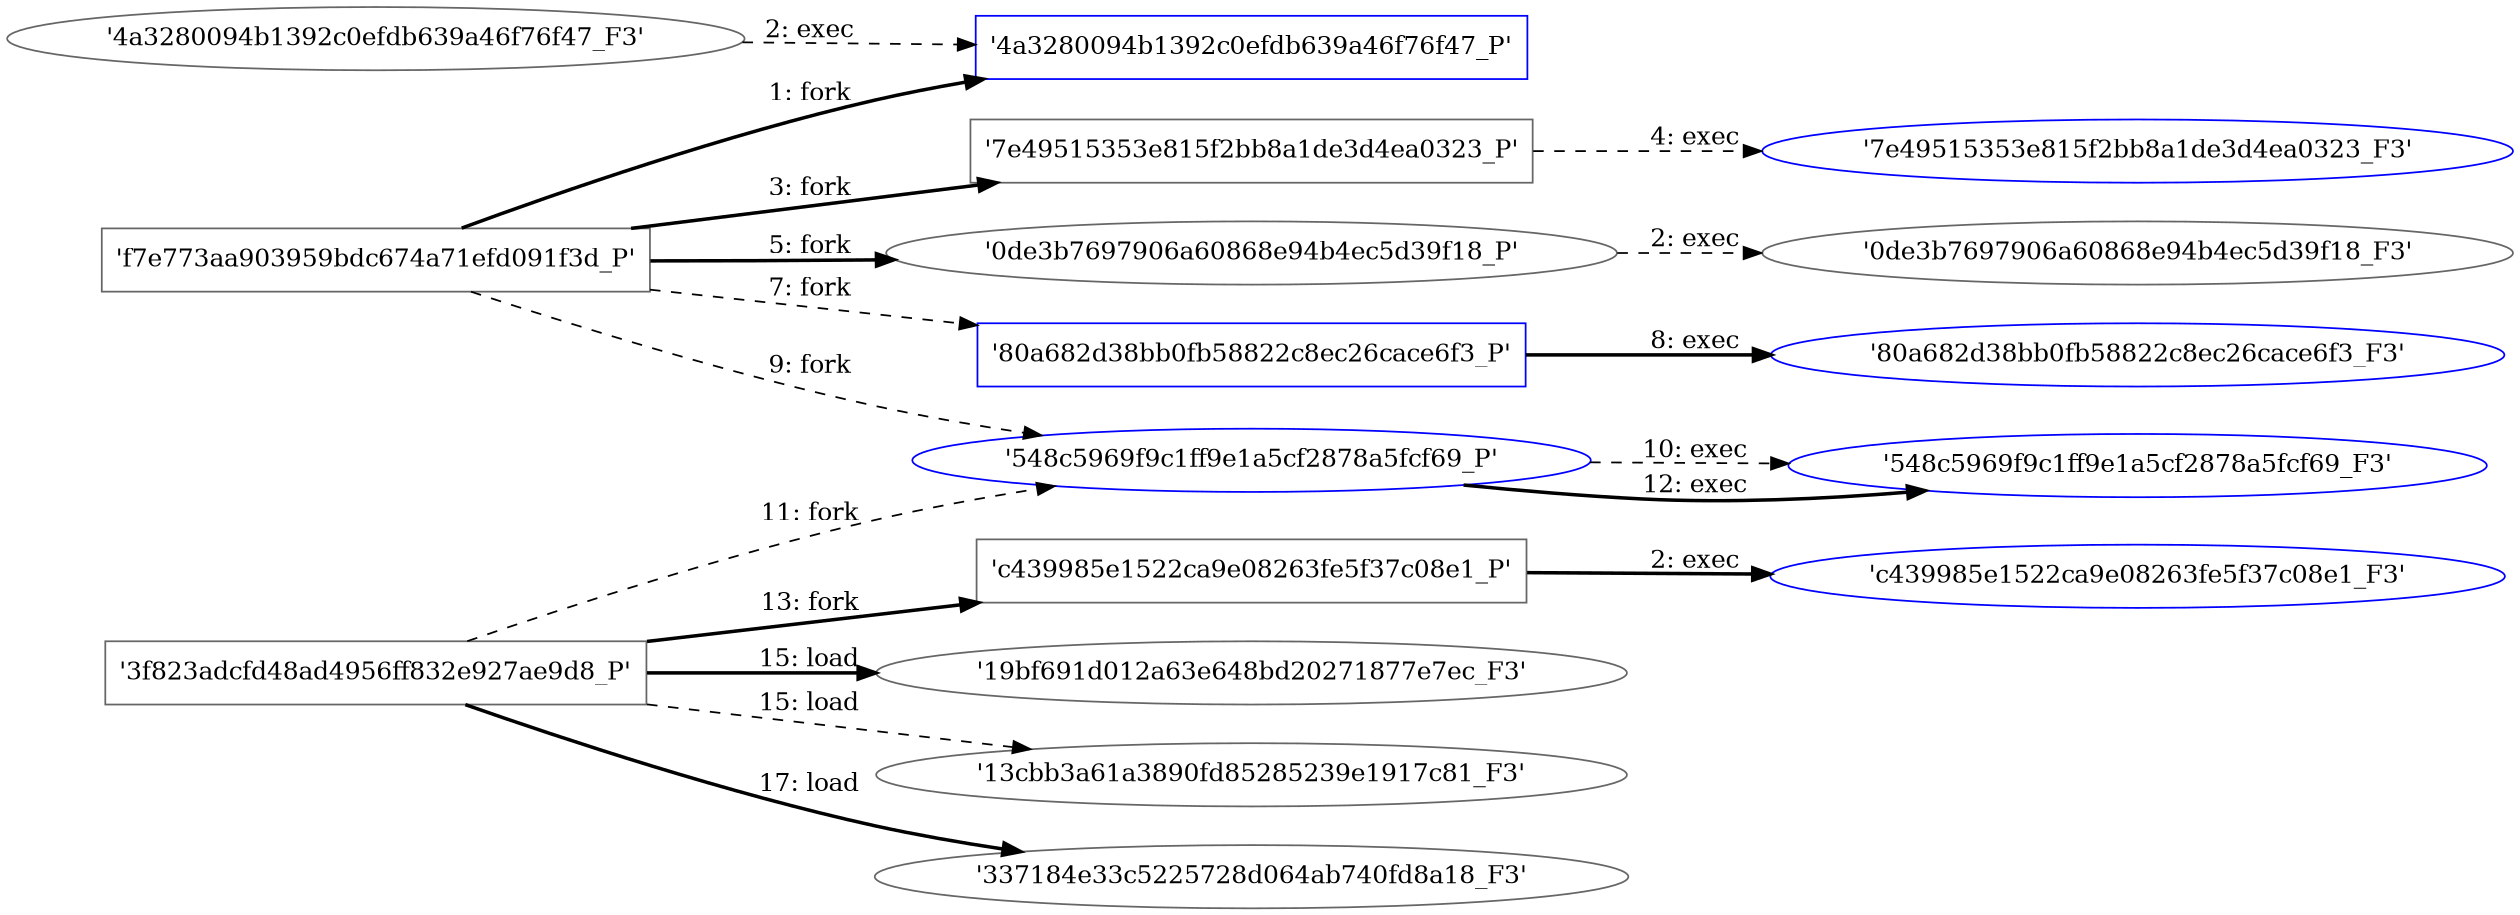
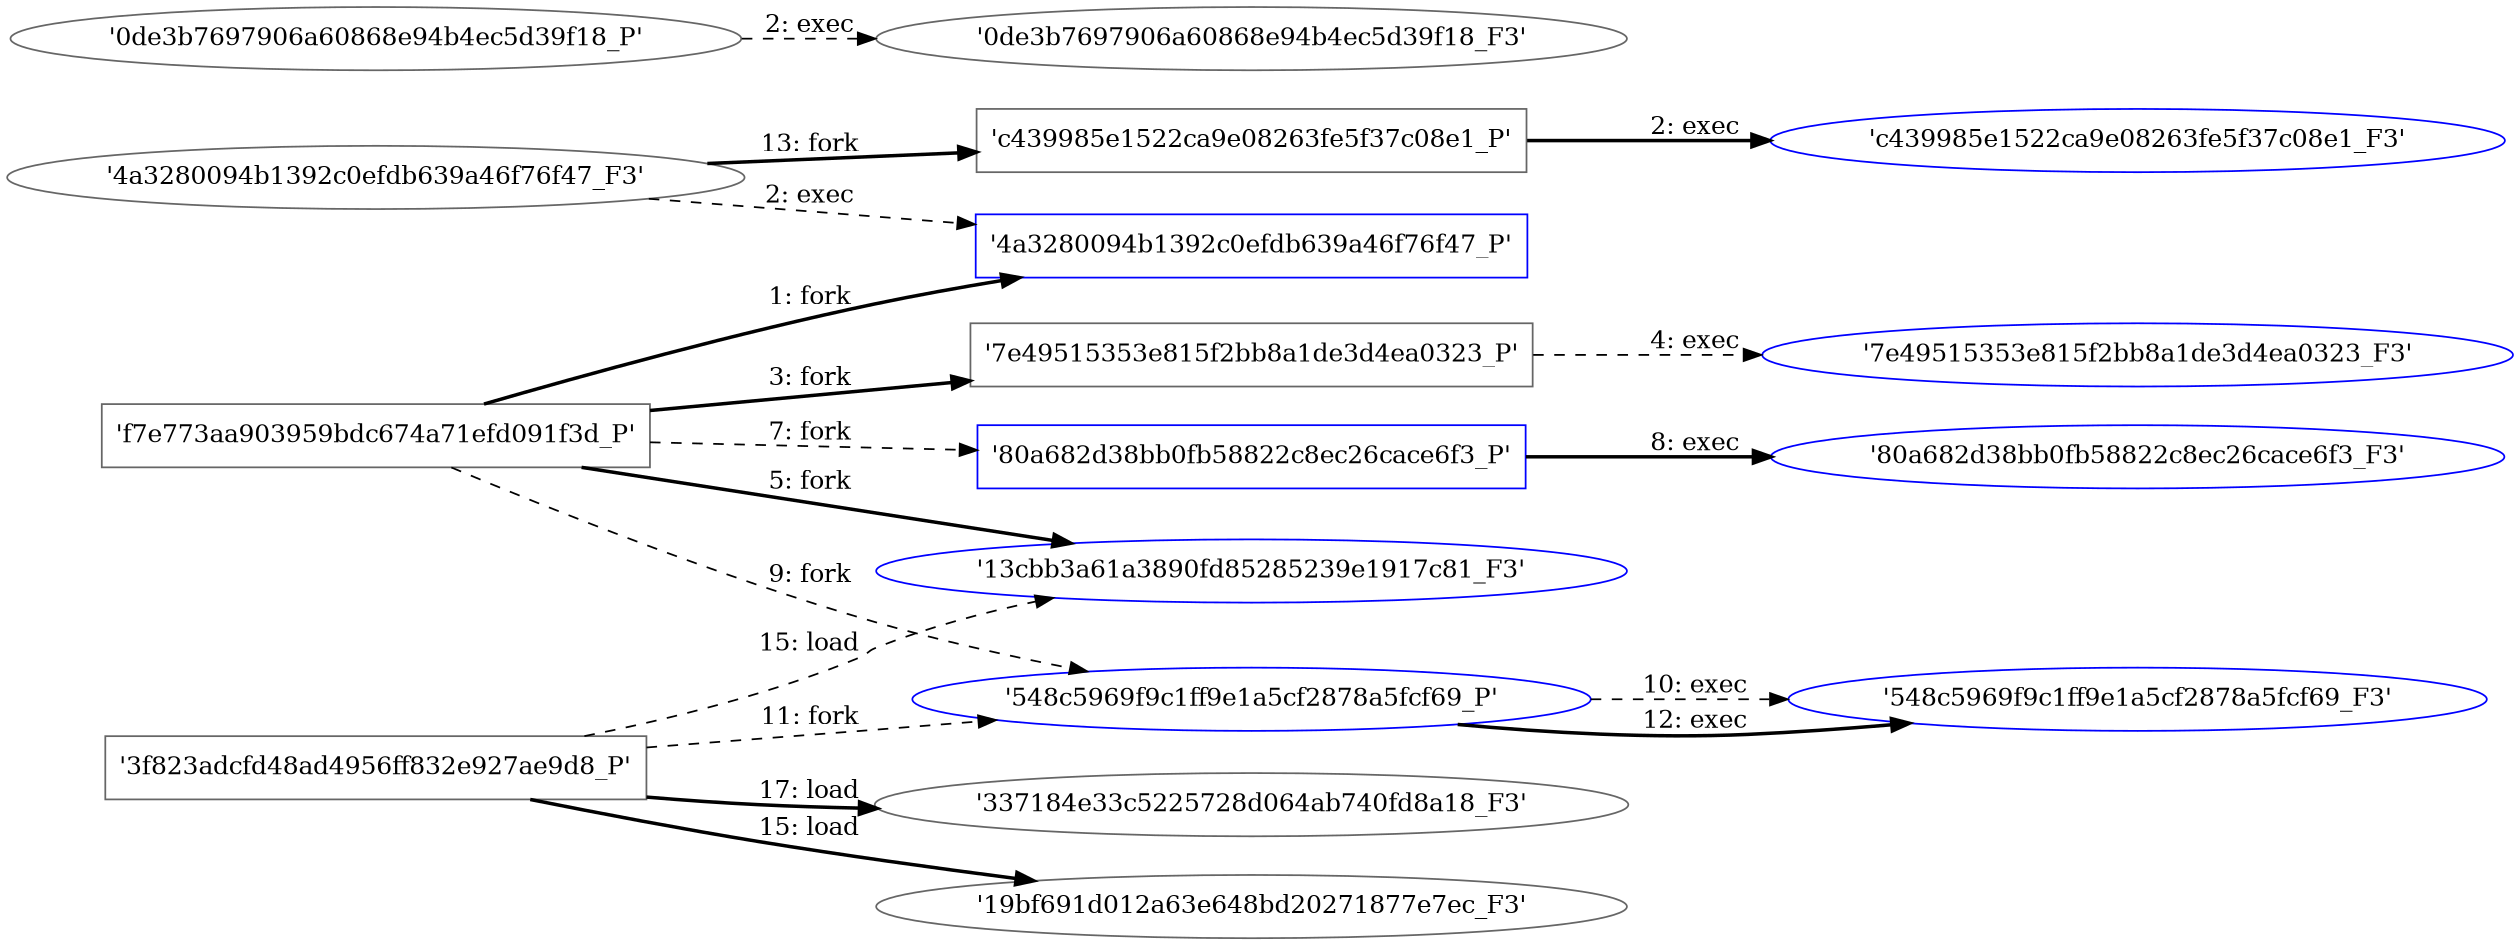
edge "'f7e773aa903959bdc674a71efd091f3d_P'" -> "'0de3b7697906a60868e94b4ec5d39f18_P'": now "'f7e773aa903959bdc674a71efd091f3d_P'" -> "'13cbb3a61a3890fd85285239e1917c81_F3'"
edge "'3f823adcfd48ad4956ff832e927ae9d8_P'" -> "'c439985e1522ca9e08263fe5f37c08e1_P'": now "'4a3280094b1392c0efdb639a46f76f47_F3'" -> "'c439985e1522ca9e08263fe5f37c08e1_P'"
node "'13cbb3a61a3890fd85285239e1917c81_F3'": color gray40 -> blue
